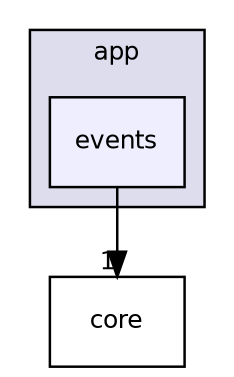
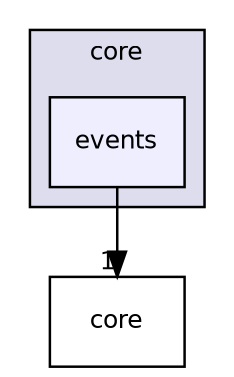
cluster "app": label "app" -> "core"
